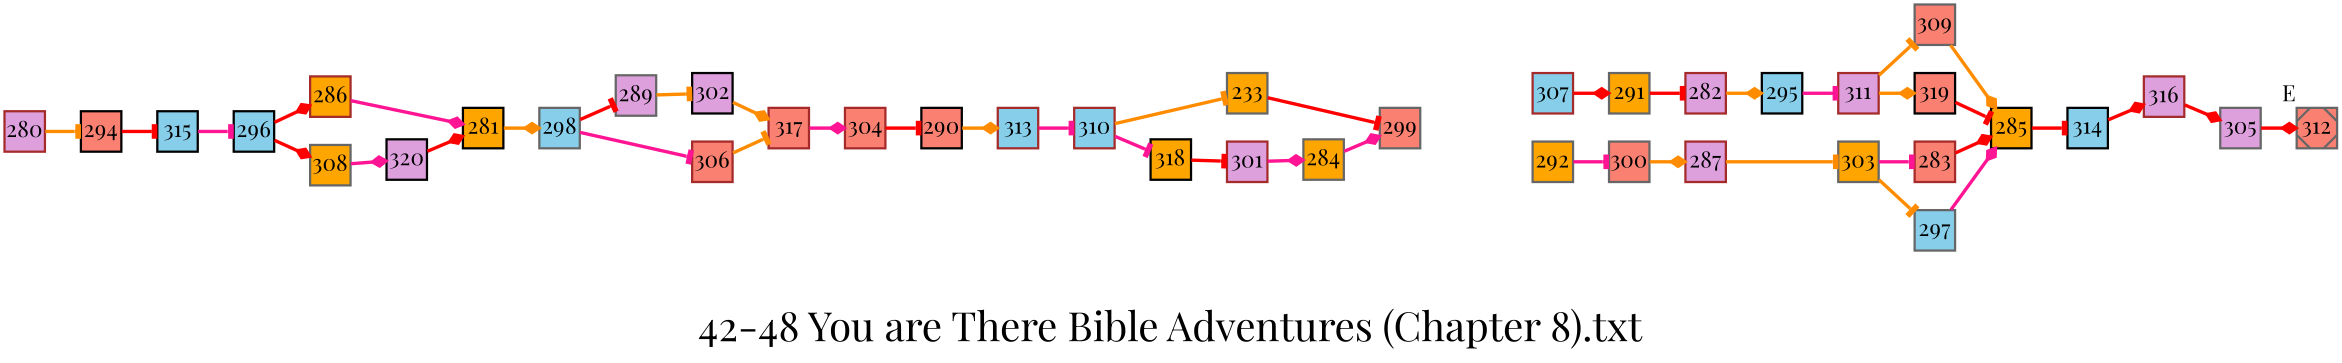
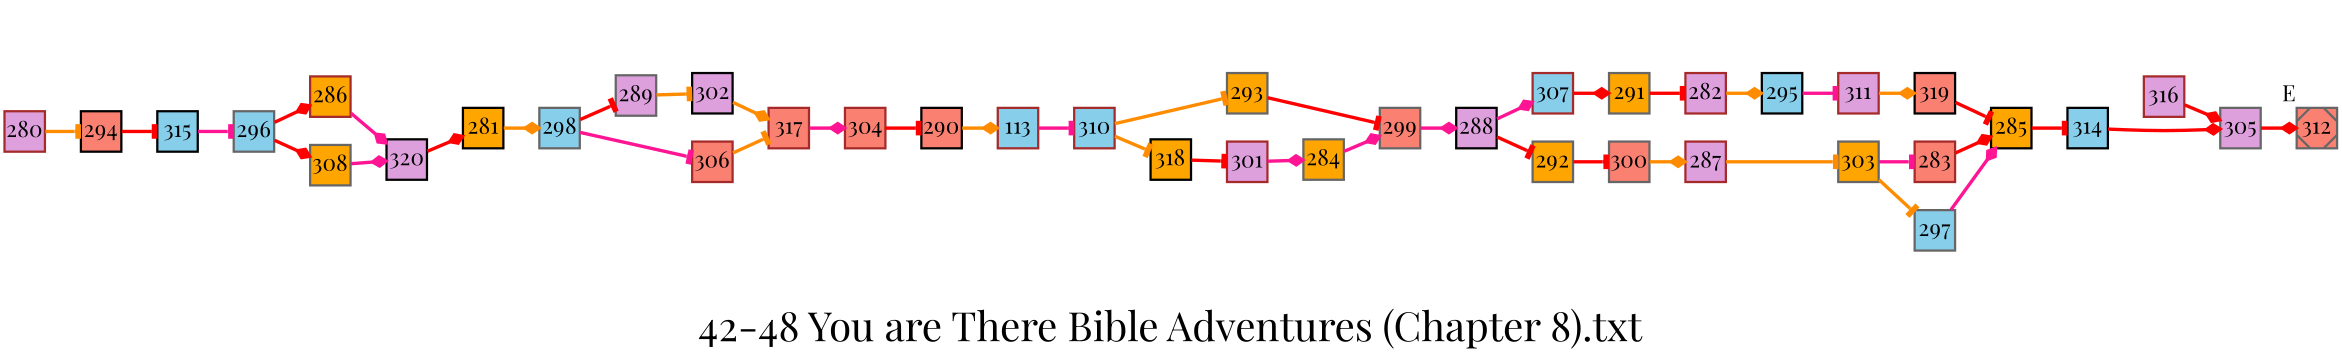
node "309": removed
node "233": label "233" -> "293"
edge "286" -> "281": now "286" -> "320"
edge "314" -> "316": now "314" -> "305"
node "313": label "313" -> "113"
node "288": added
node "296": color black -> gray40
edge "310" -> "318": color deeppink -> darkorange
edge "292" -> "300": color deeppink -> red
